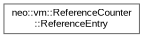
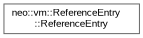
node "neo::vm::ReferenceCounter ::ReferenceEntry": label "neo::vm::ReferenceCounter ::ReferenceEntry" -> "neo::vm::ReferenceEntry ::ReferenceEntry"
